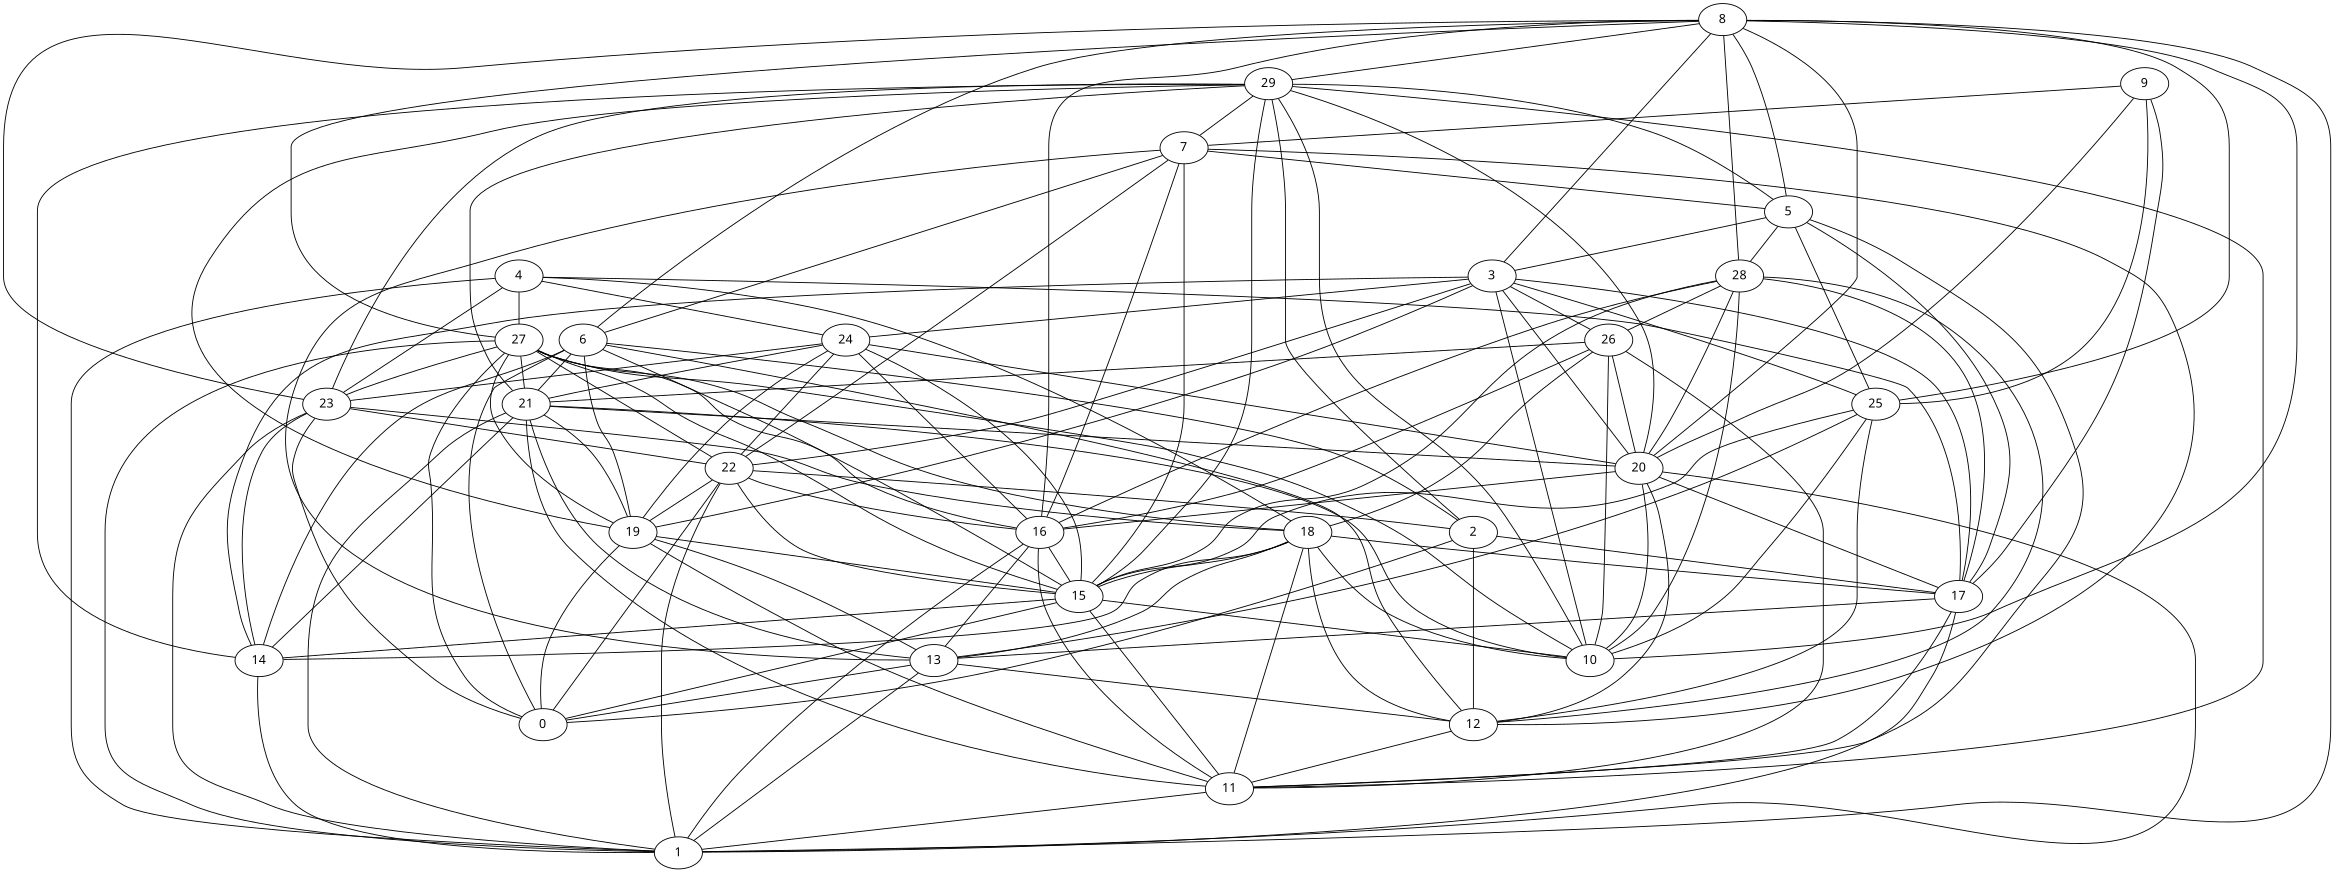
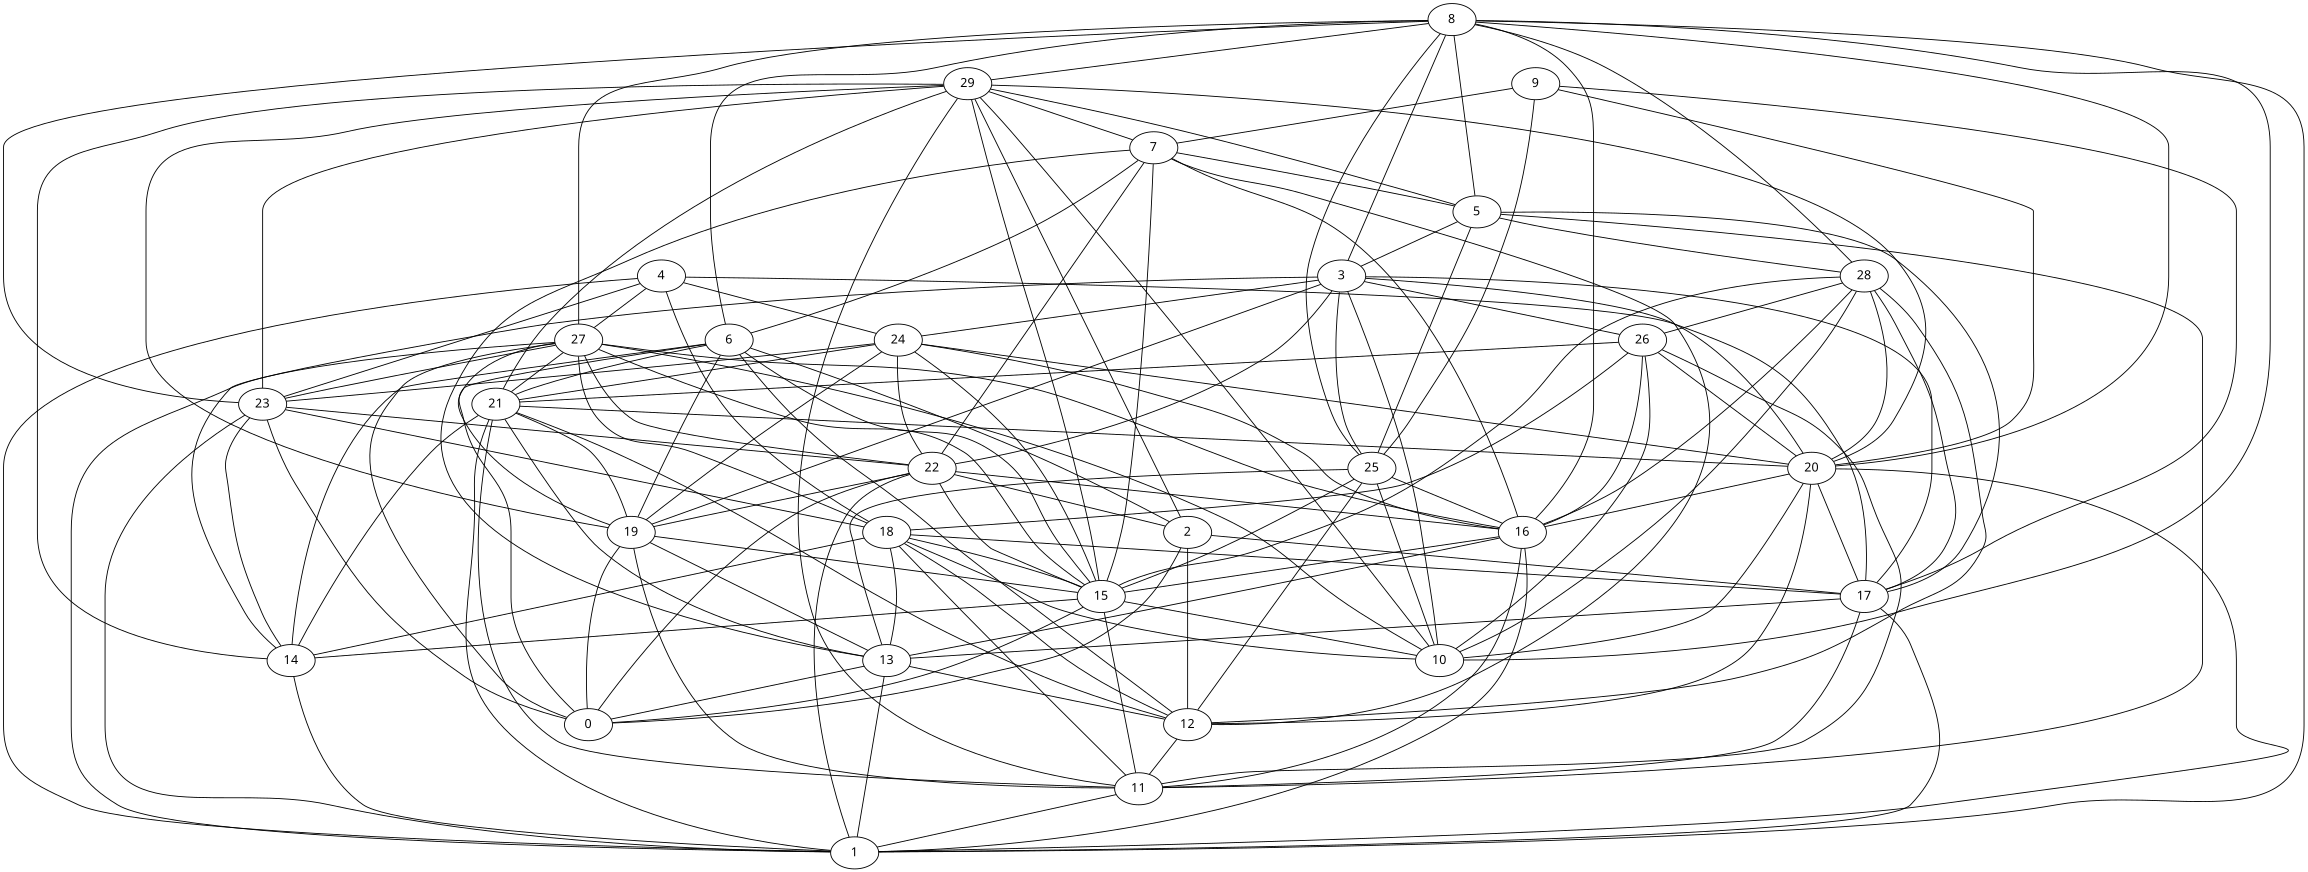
edge "21" -- "10": now "21" -- "12"
edge "25" -- "16": added
